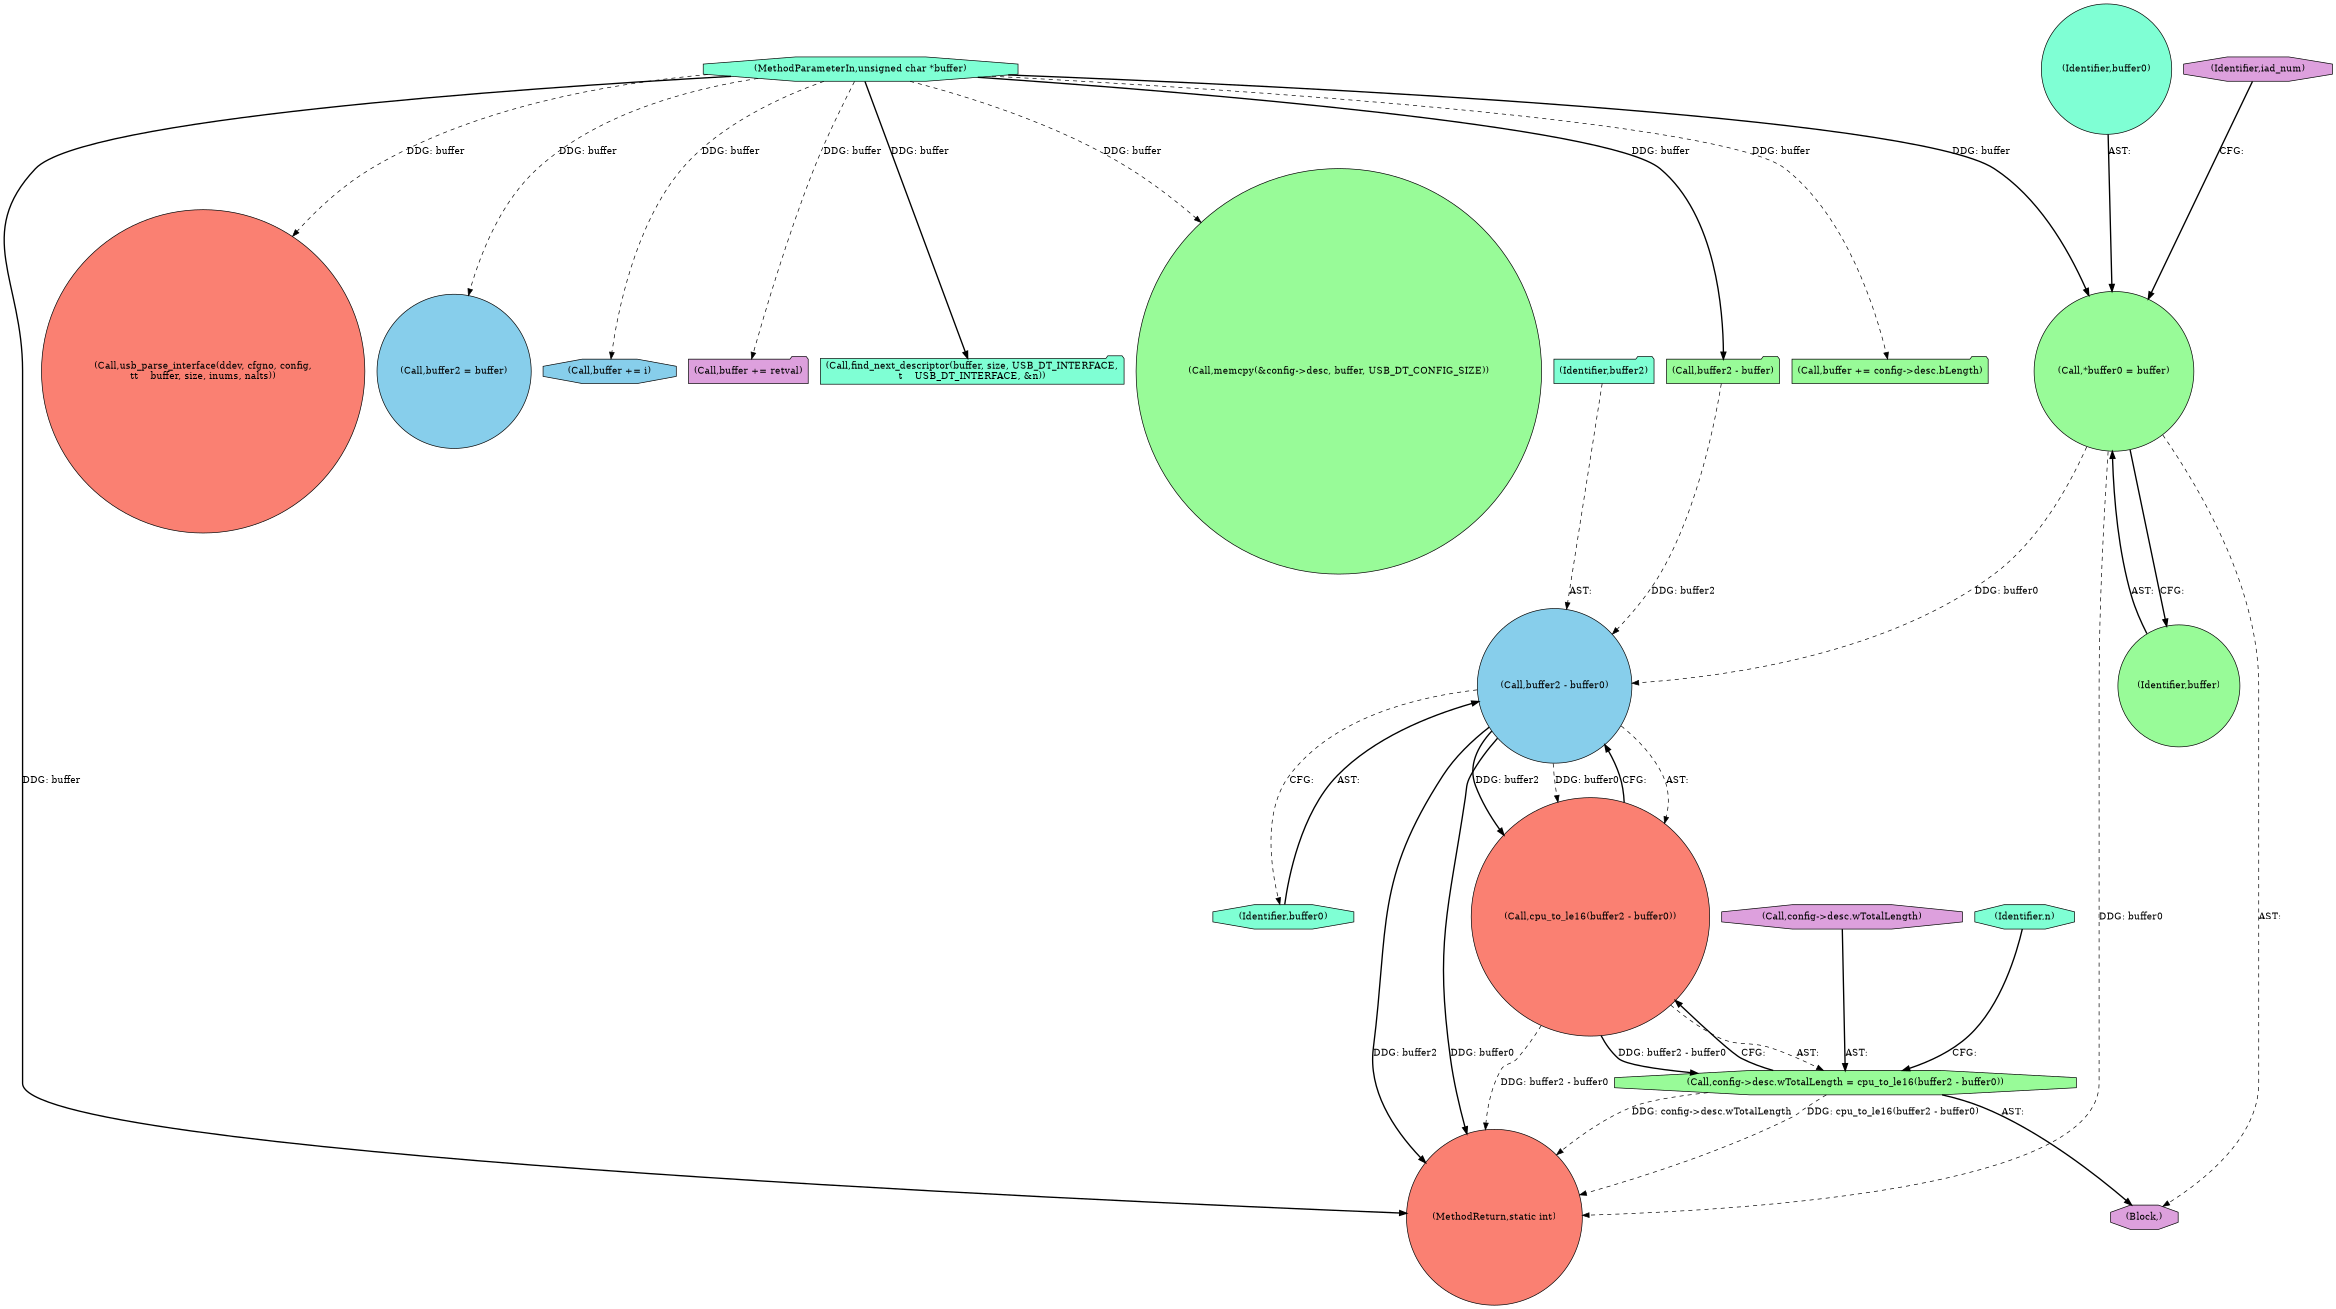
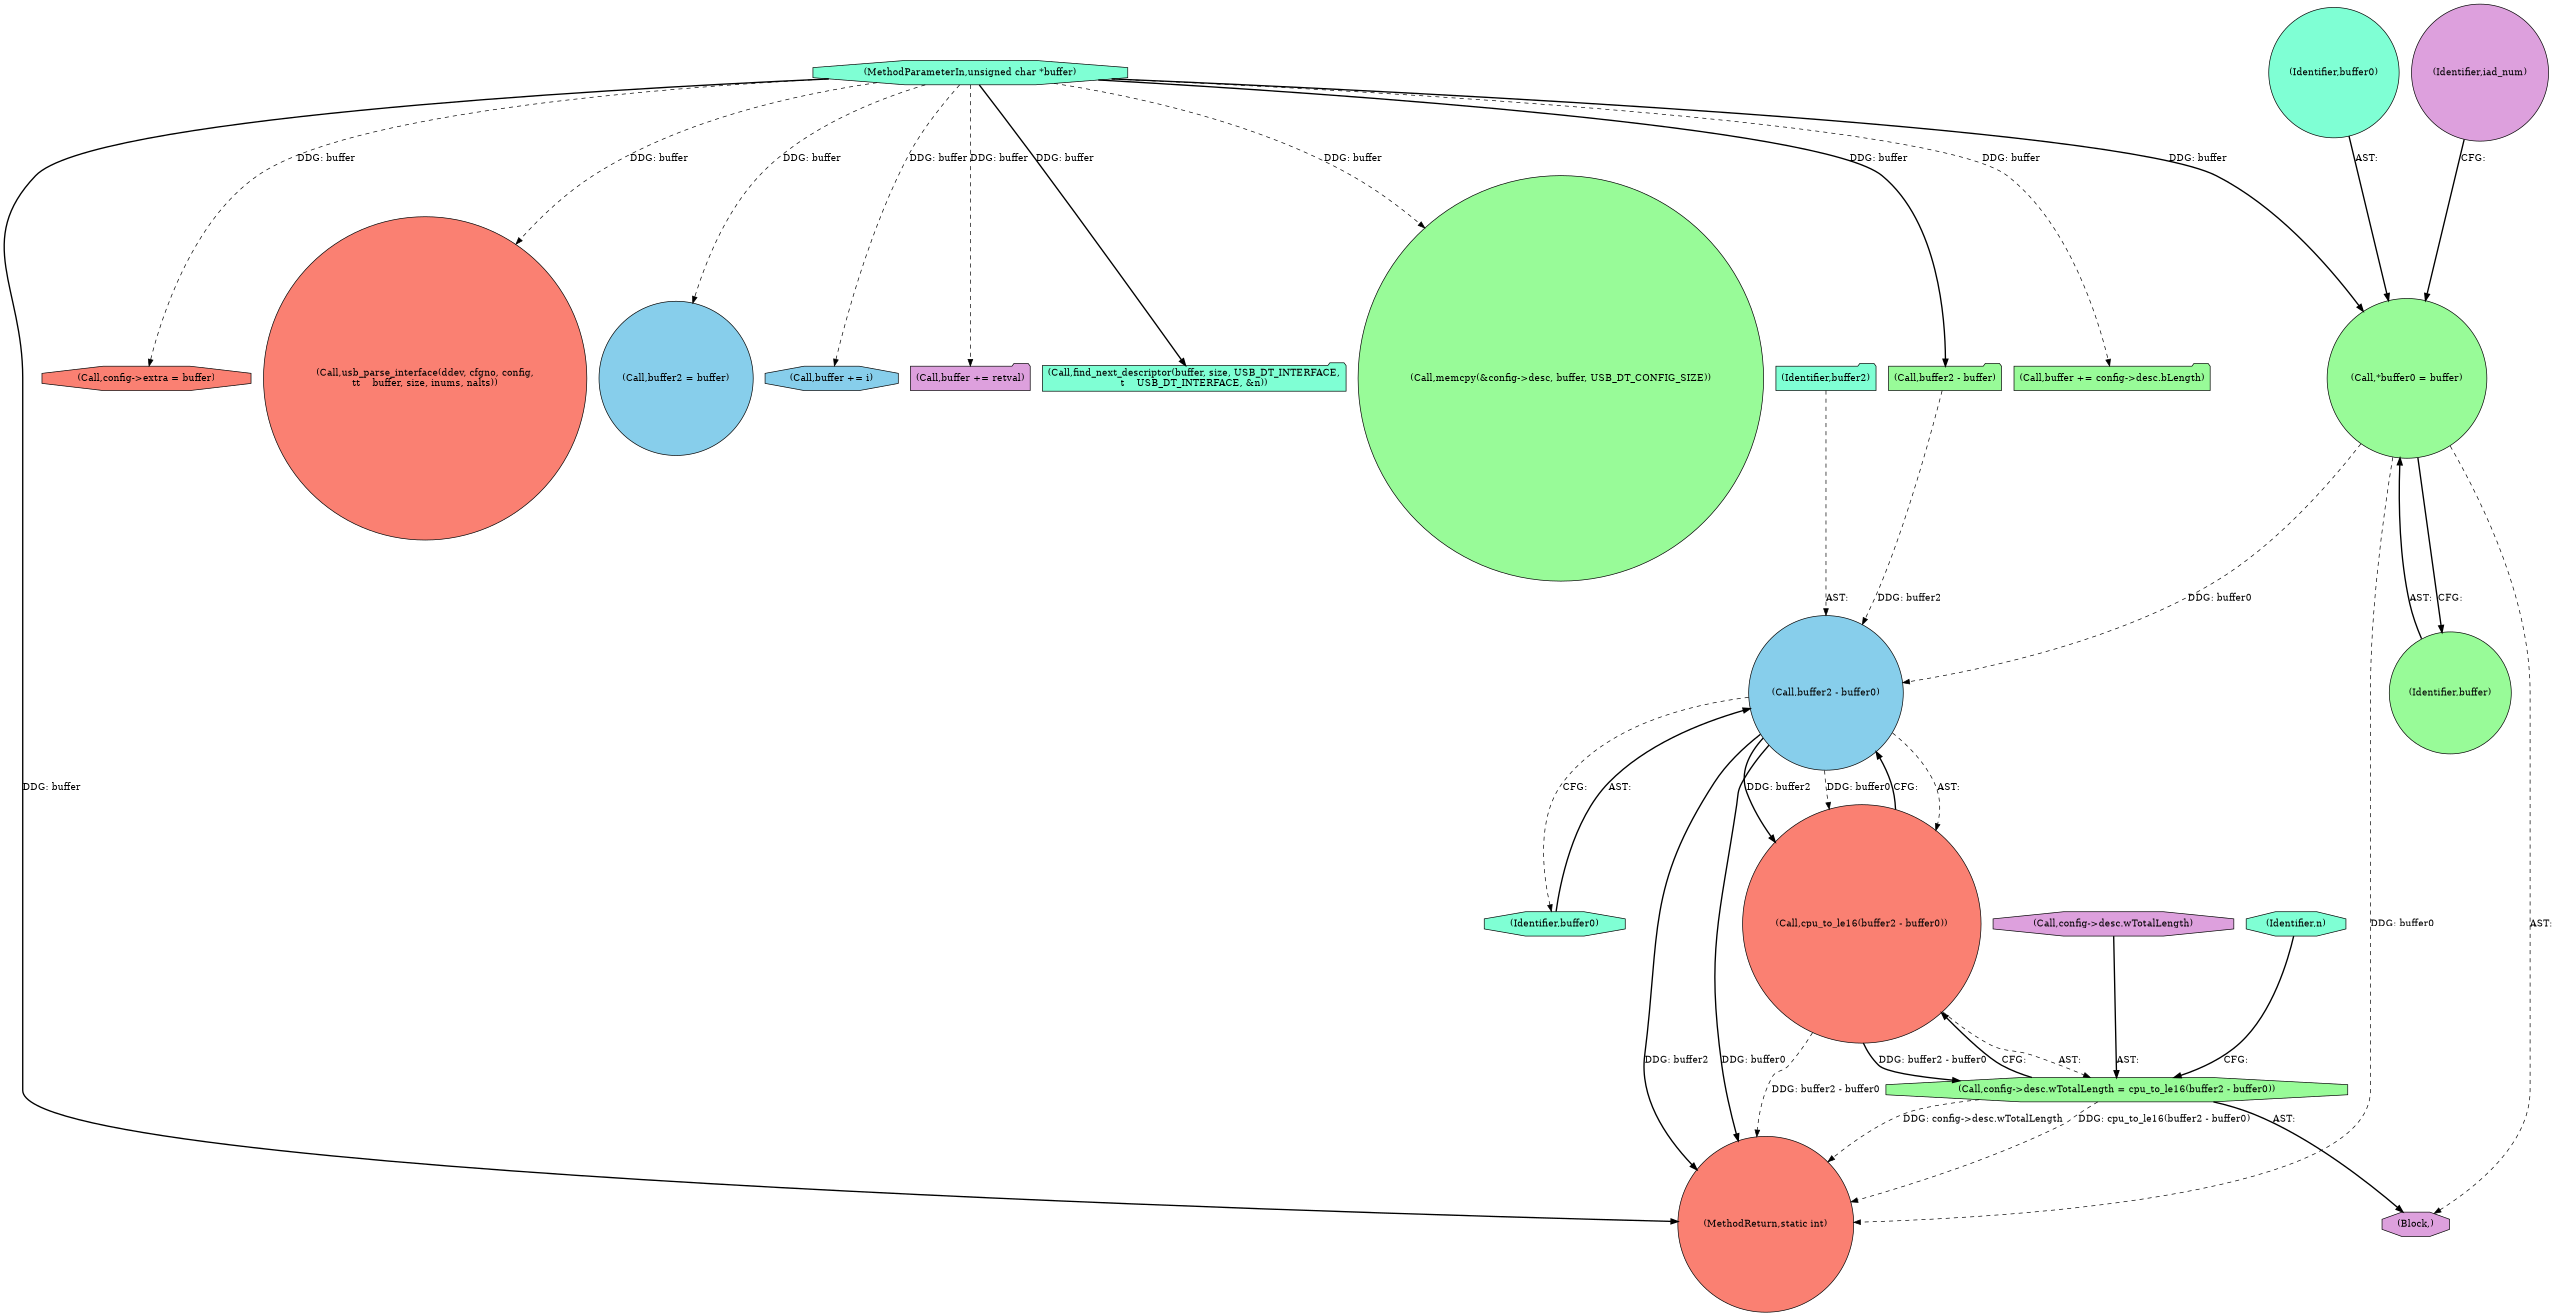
node "(Identifier,iad_num)": shape octagon -> circle
node "(Call,config->extra = buffer)": added
